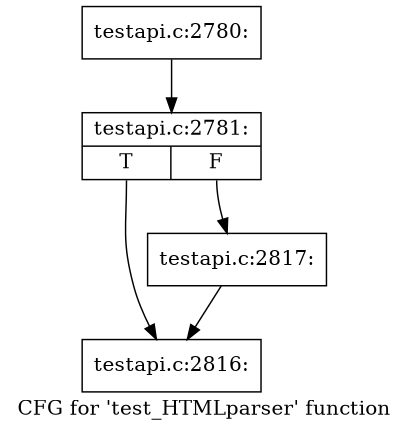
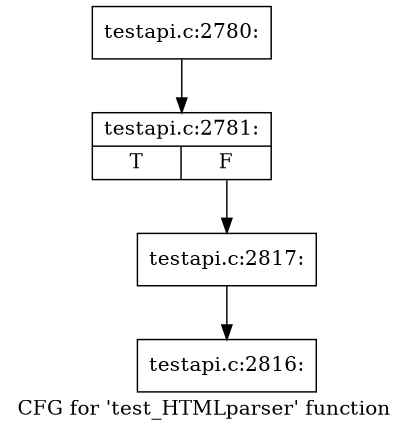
edge "testapi.c:2781:" -> "testapi.c:2816:": removed
